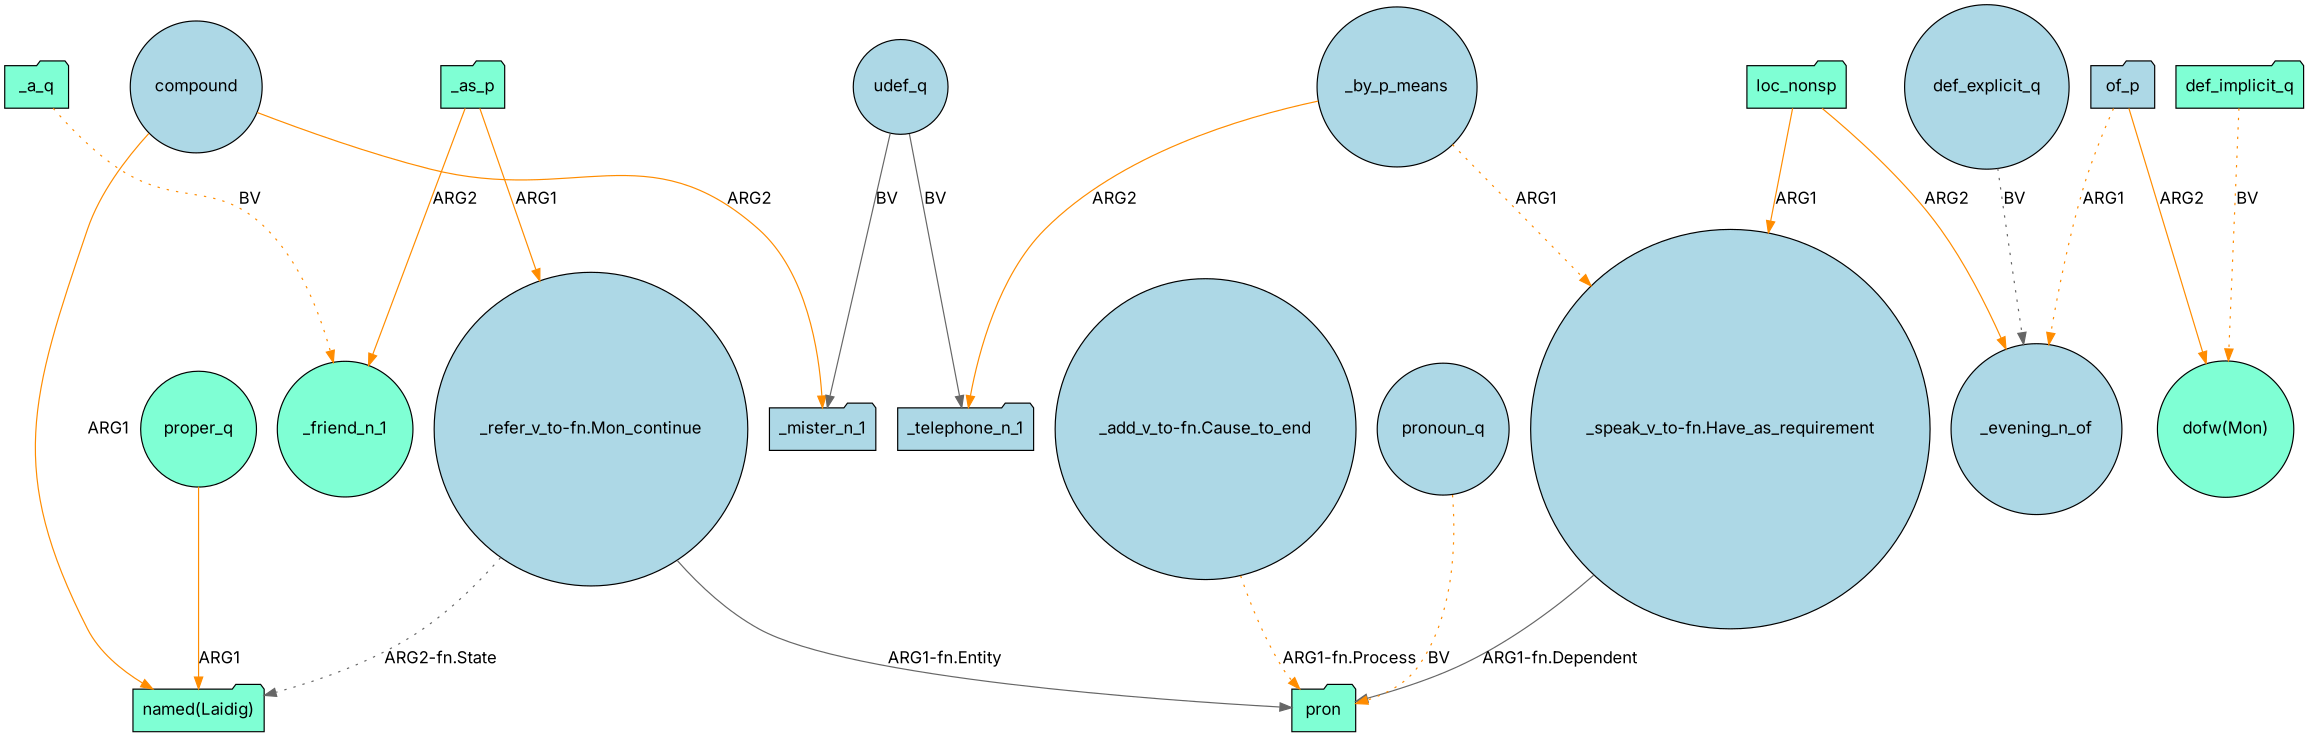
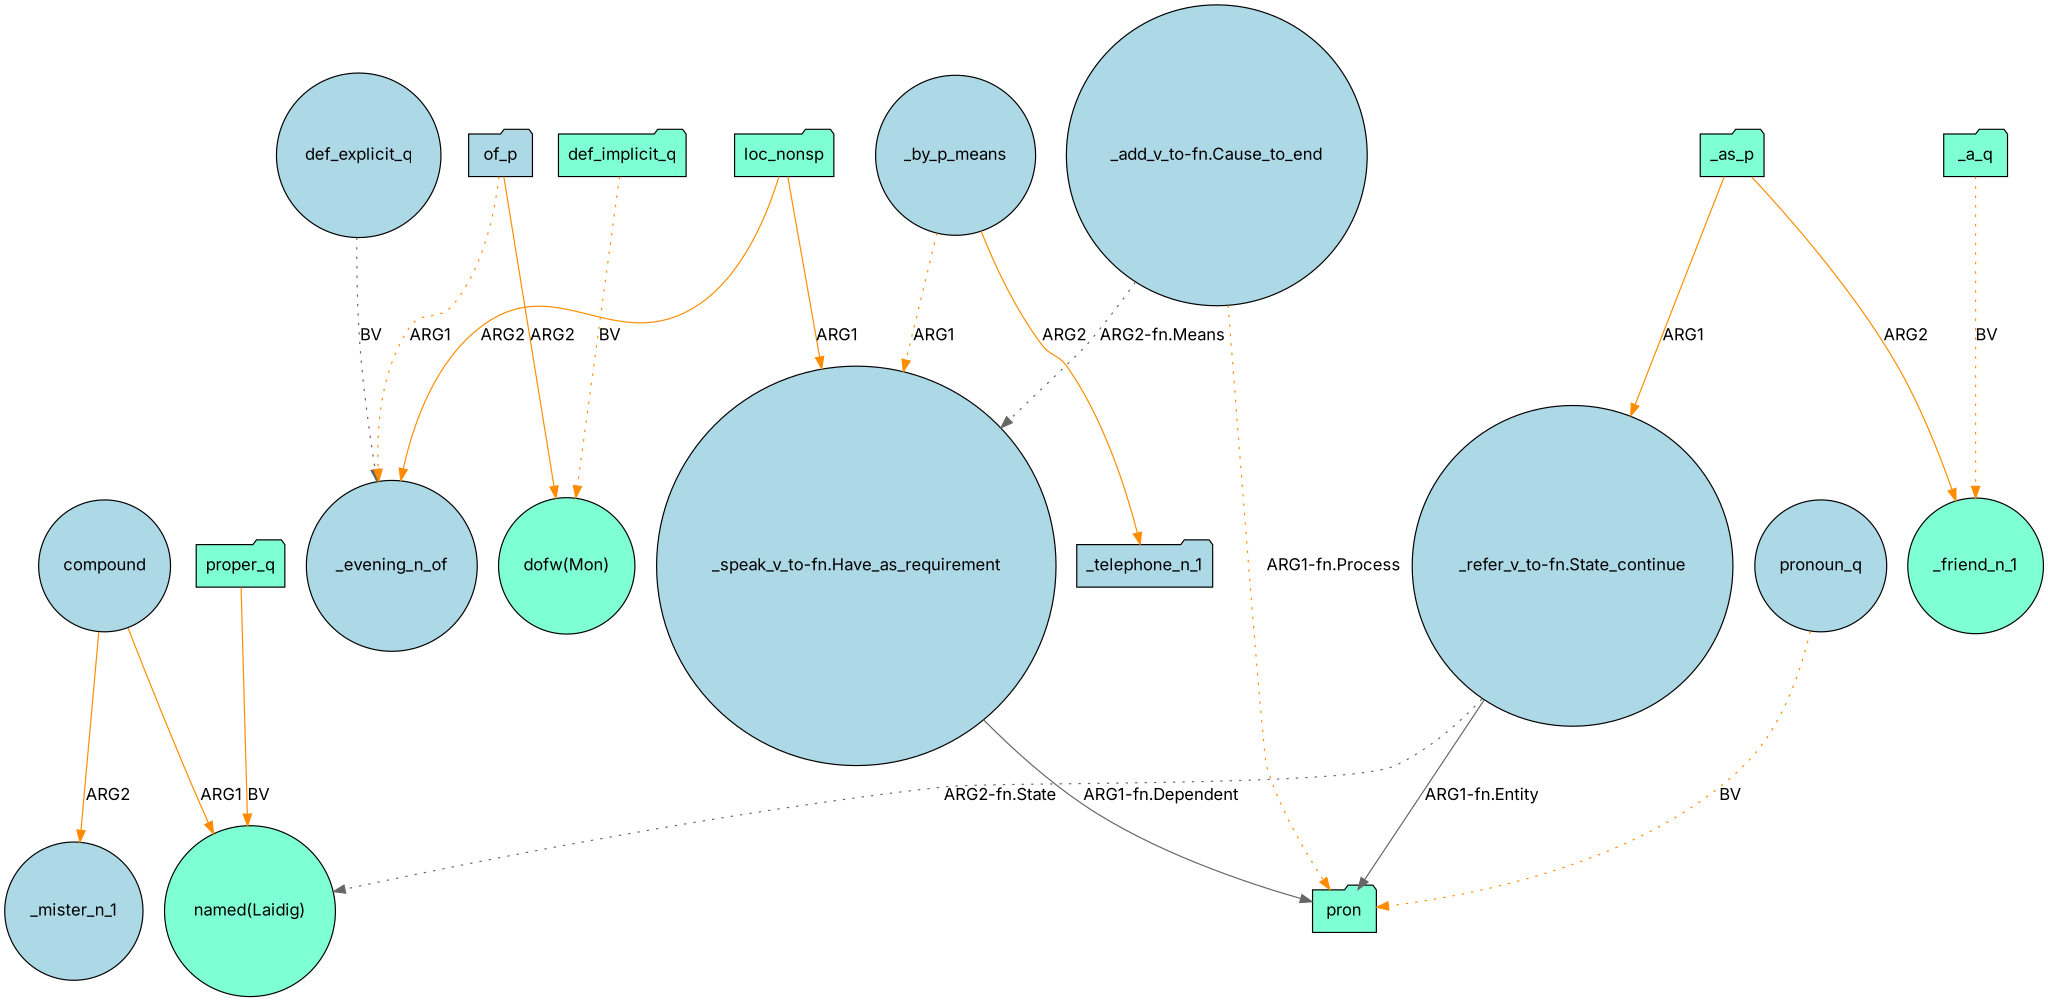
node "udef_q": removed
edge "_add_v_to-fn.Cause_to_end" -> "_speak_v_to-fn.Have_as_requirement": added, label "ARG2-fn.Means"
node "proper_q": shape circle -> folder
node "_refer_v_to-fn.Mon_continue": label "_refer_v_to-fn.Mon_continue" -> "_refer_v_to-fn.State_continue"
node "_mister_n_1": shape folder -> circle
edge "proper_q" -> "named(Laidig)": label "ARG1" -> "BV"
node "named(Laidig)": shape folder -> circle
